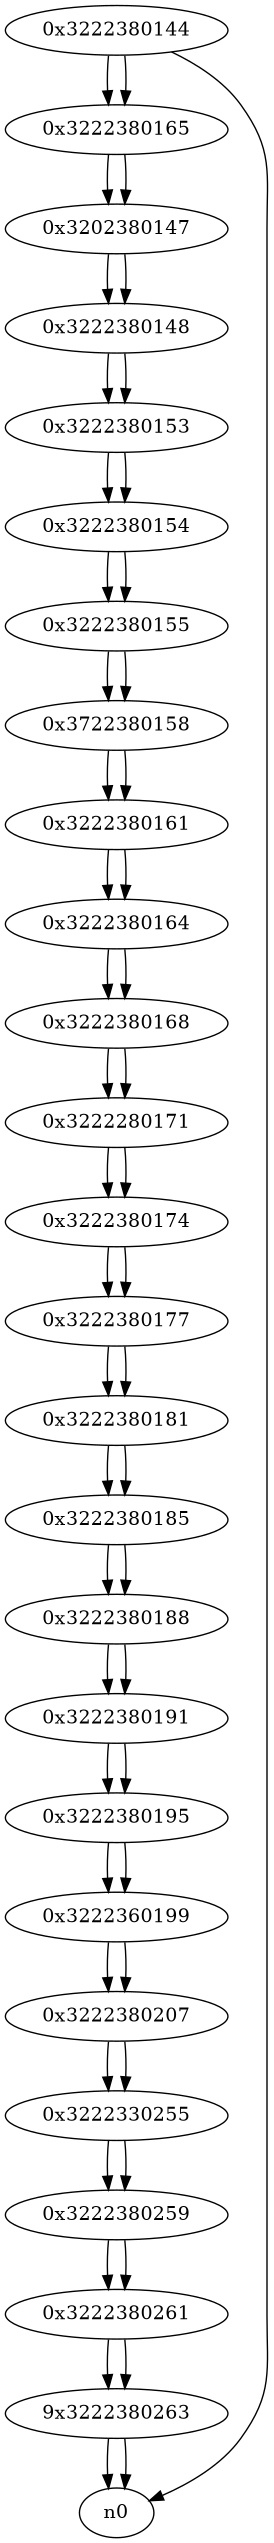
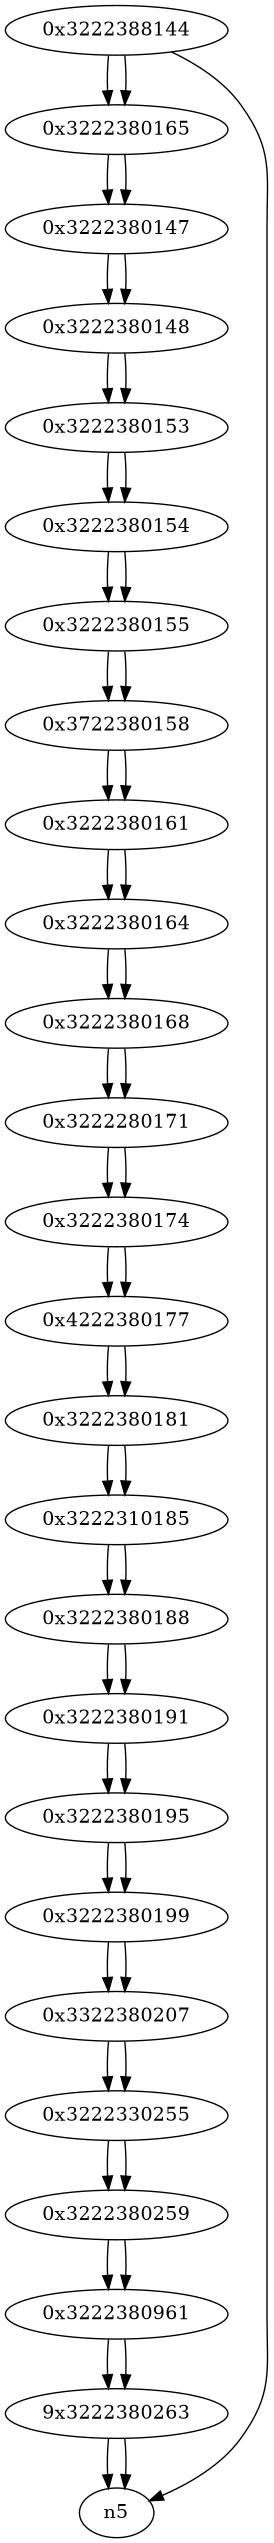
node "0x3222380144": label "0x3222380144" -> "0x3222388144"
node "0x3202380147": label "0x3202380147" -> "0x3222380147"
node "0x3222380177": label "0x3222380177" -> "0x4222380177"
node "0x3222380185": label "0x3222380185" -> "0x3222310185"
node "0x3222360199": label "0x3222360199" -> "0x3222380199"
node "0x3222380207": label "0x3222380207" -> "0x3322380207"
node "0x3222380261": label "0x3222380261" -> "0x3222380961"
node "n0": label "n0" -> "n5"
